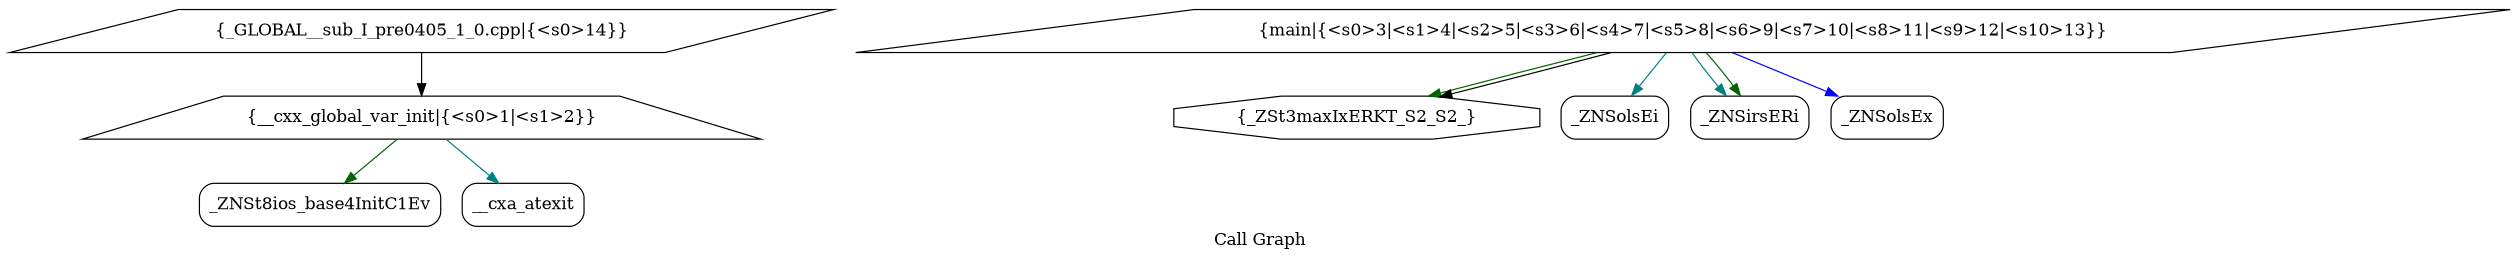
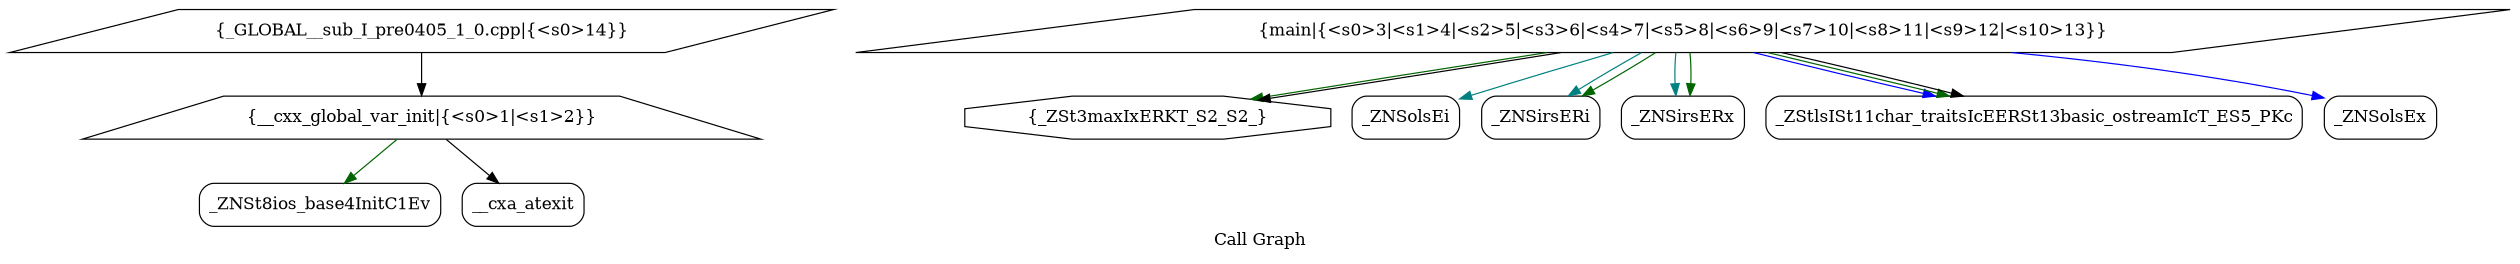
node "_ZNSirsERx": added
node "_ZStlsISt11char_traitsIcEERSt13basic_ostreamIcT_ES5_PKc": added
edge "{__cxx_global_var_init|{<s0>1|<s1>2}}" -> "__cxa_atexit": color teal -> black
